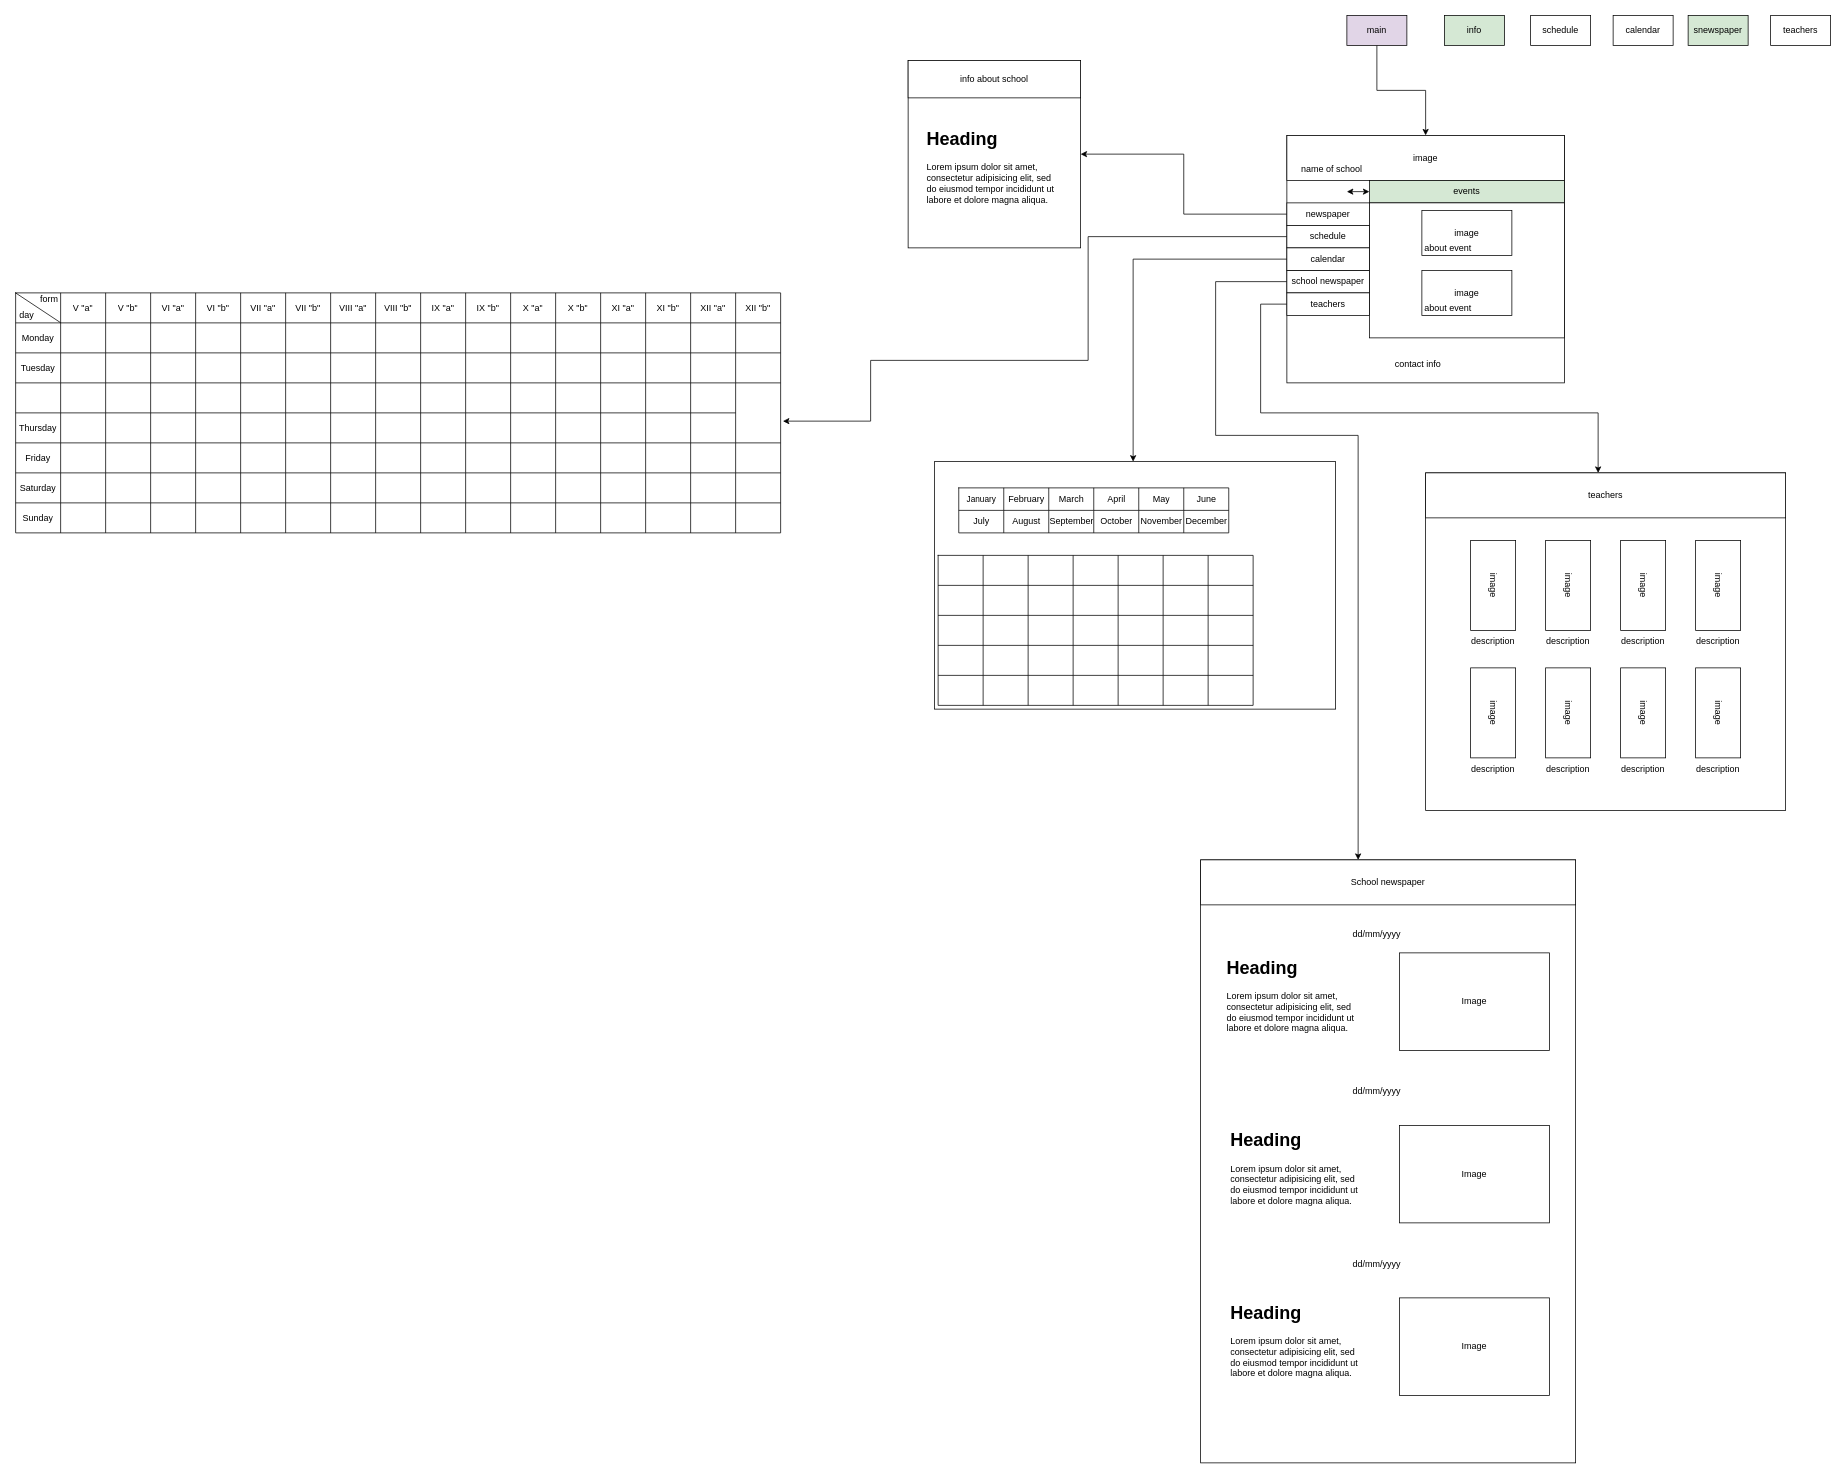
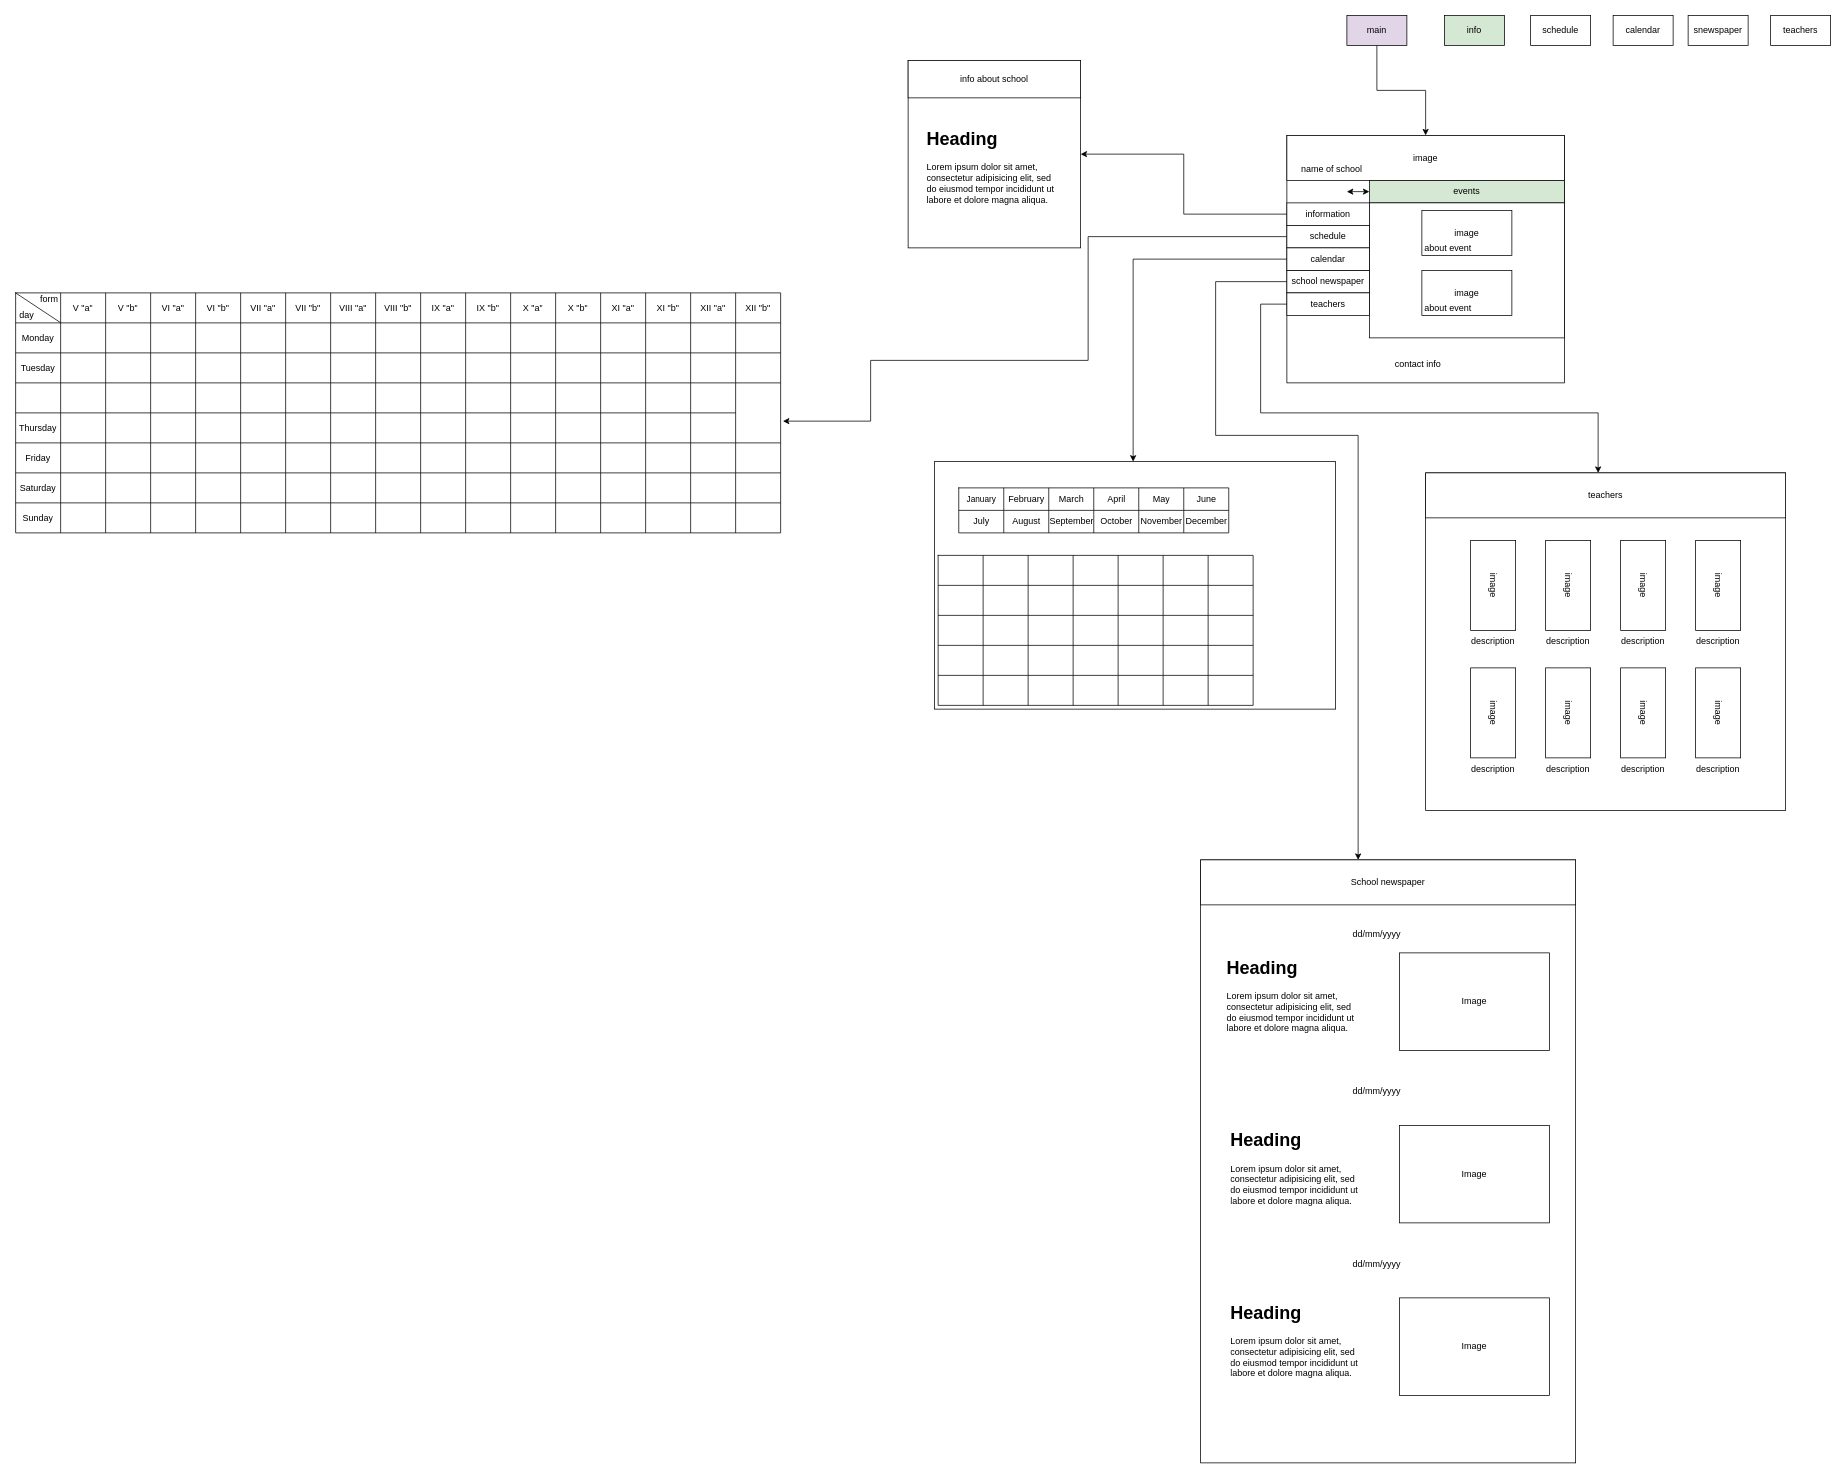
node "snewspaper": fillcolor #d5e8d4 -> #ffffff
node "newspaper": label "newspaper" -> "information"
